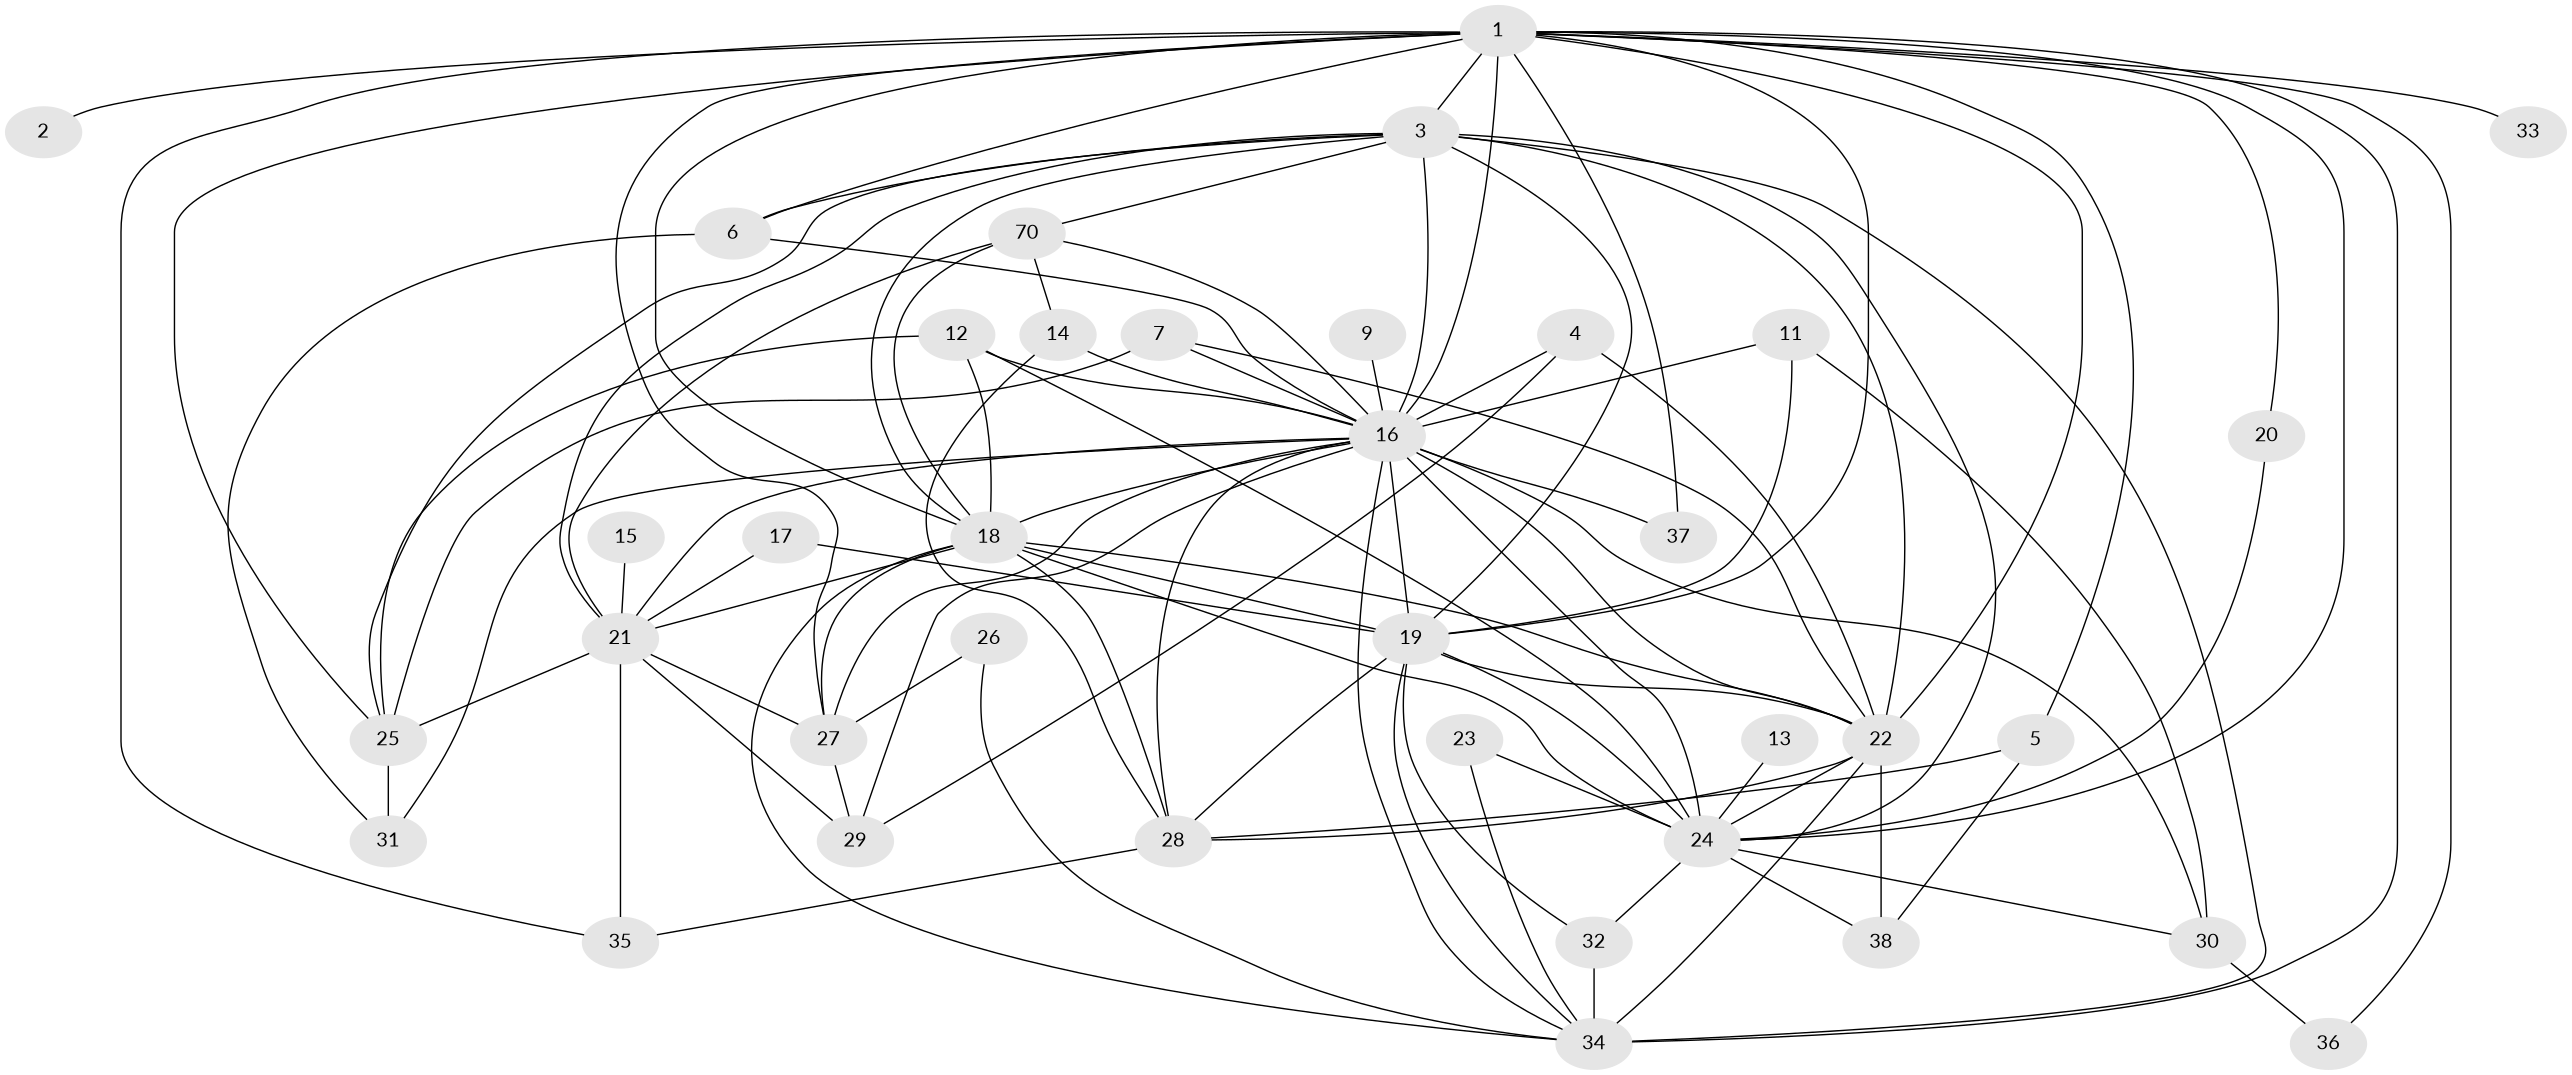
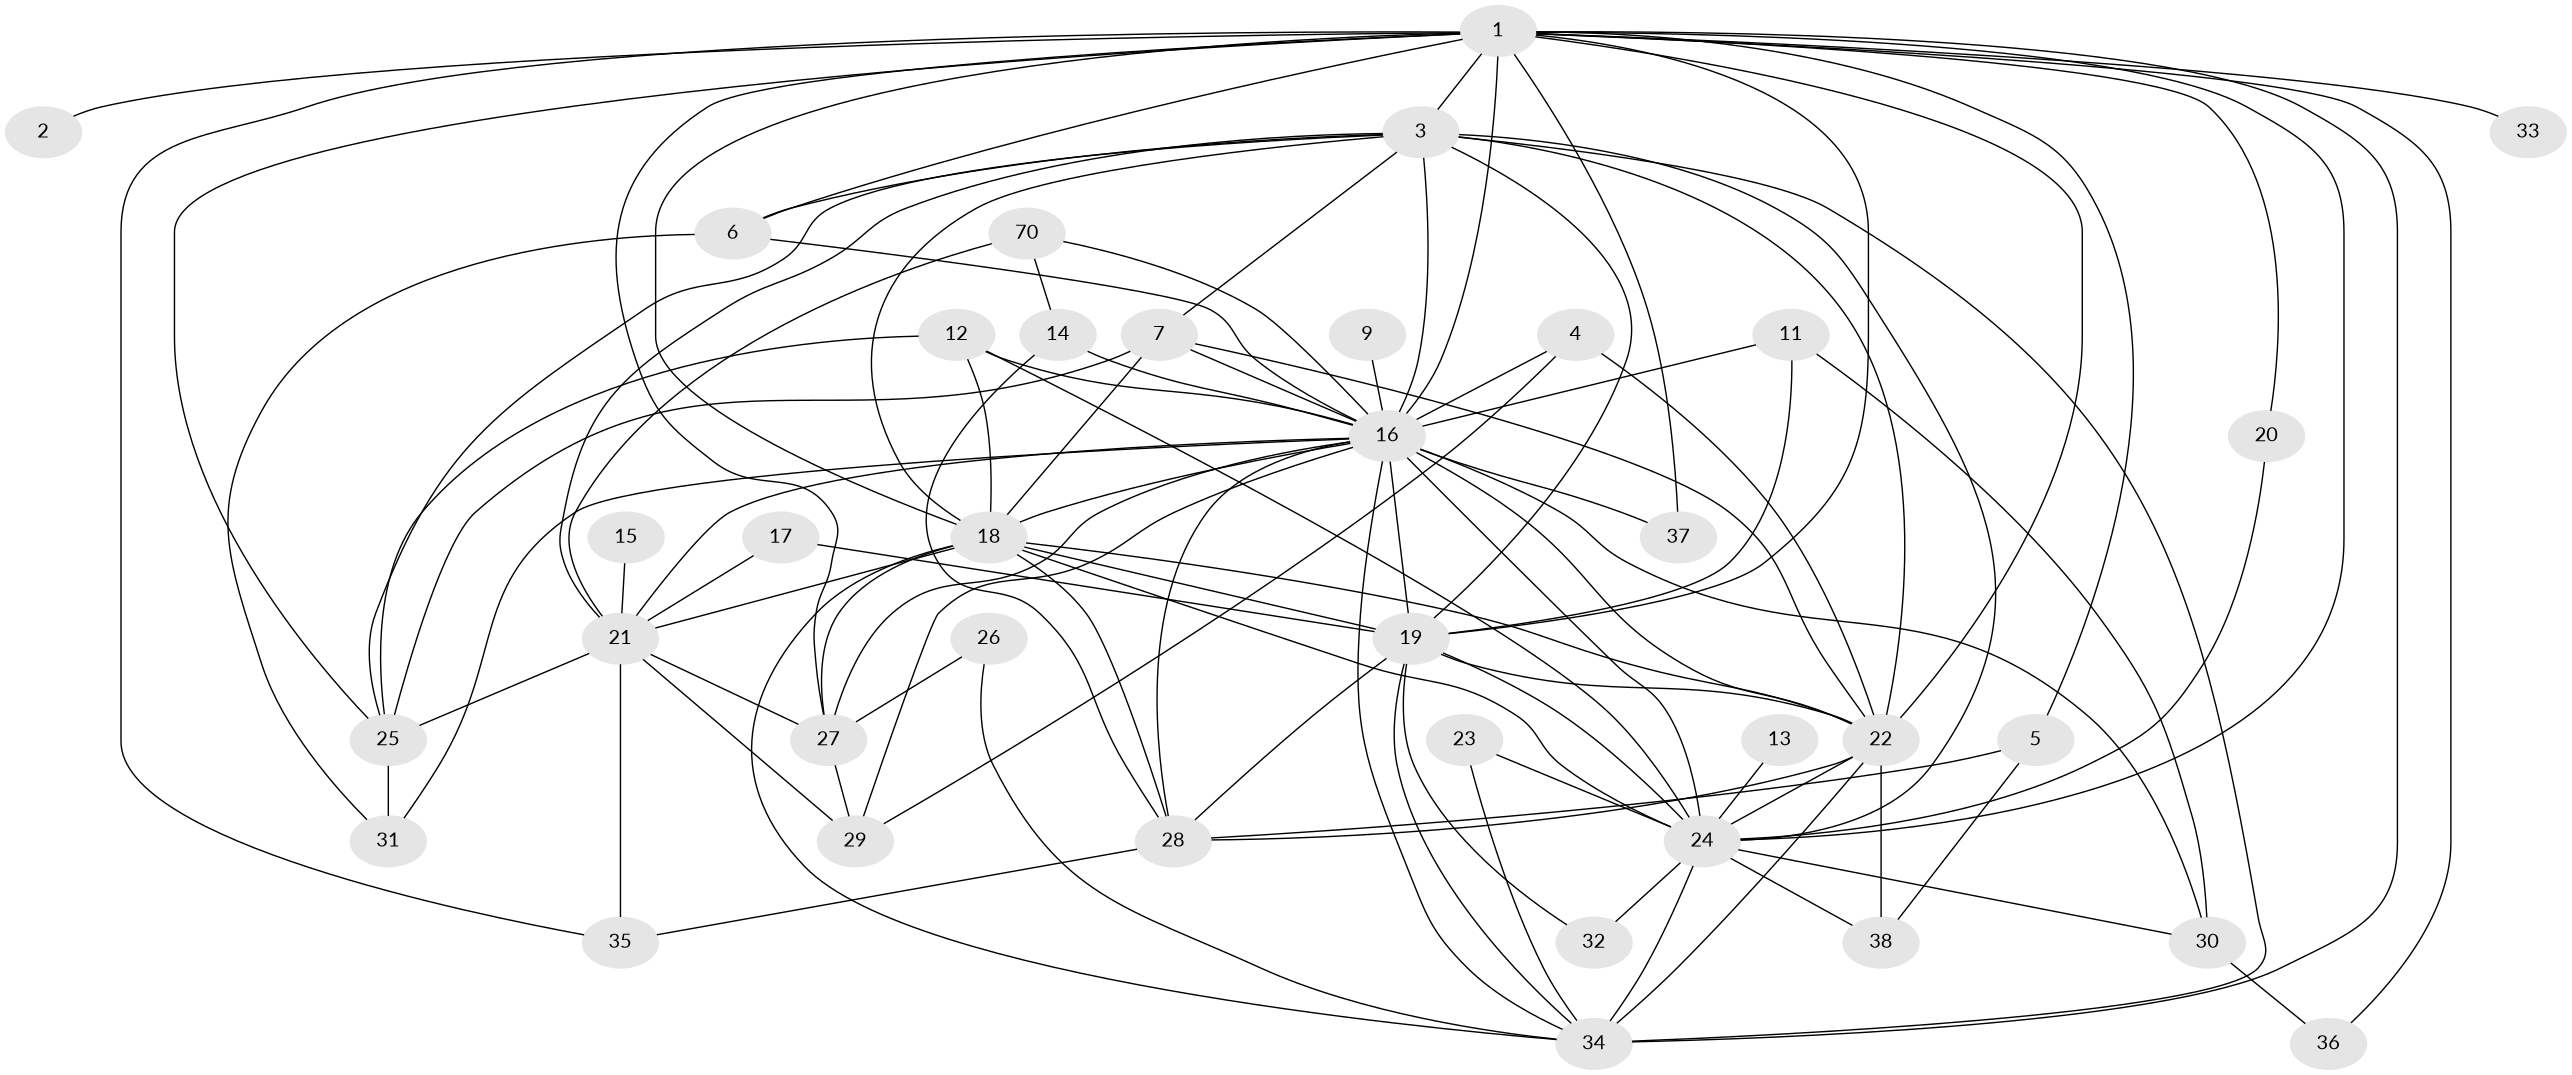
edge "3" -- "70": now "3" -- "7"
edge "70" -- "18": now "7" -- "18"
edge "32" -- "34": now "24" -- "34"
